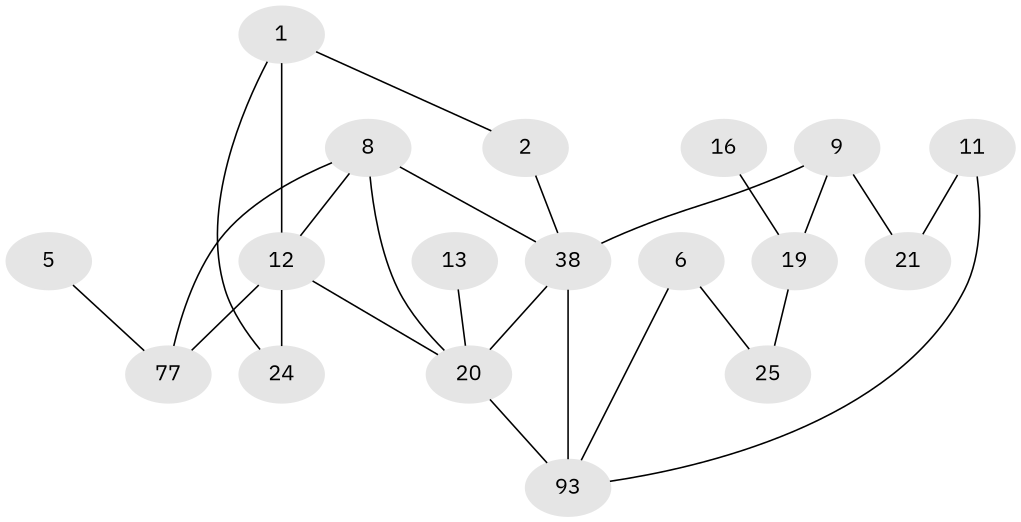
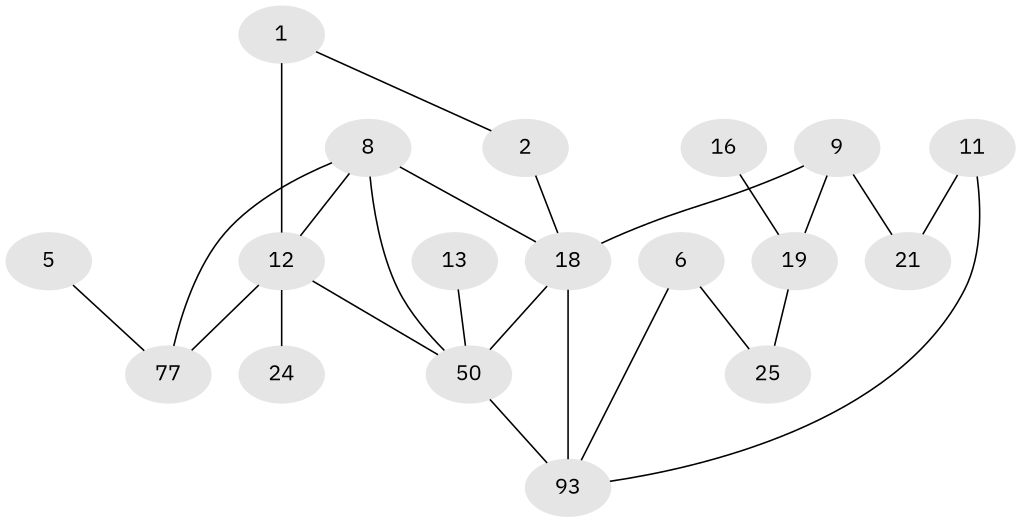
edge "1" -- "24": removed
node "38": label "38" -> "18"
node "20": label "20" -> "50"
